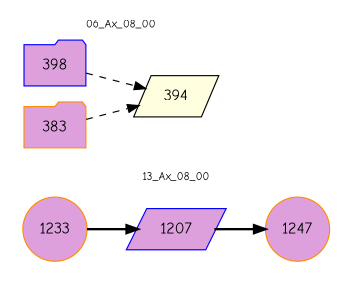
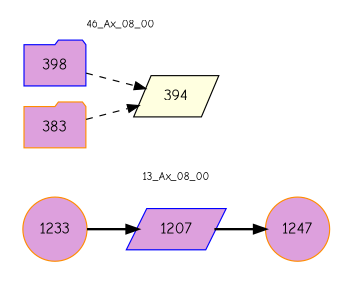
cluster "06_Ax_08_00": label "06_Ax_08_00" -> "46_Ax_08_00"
